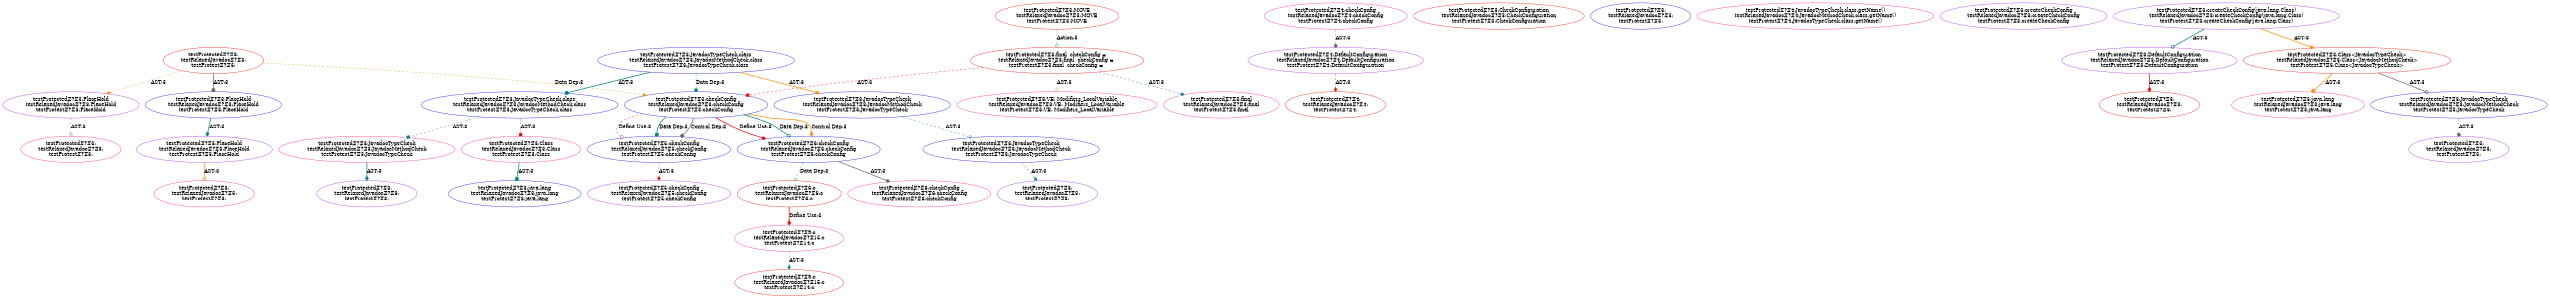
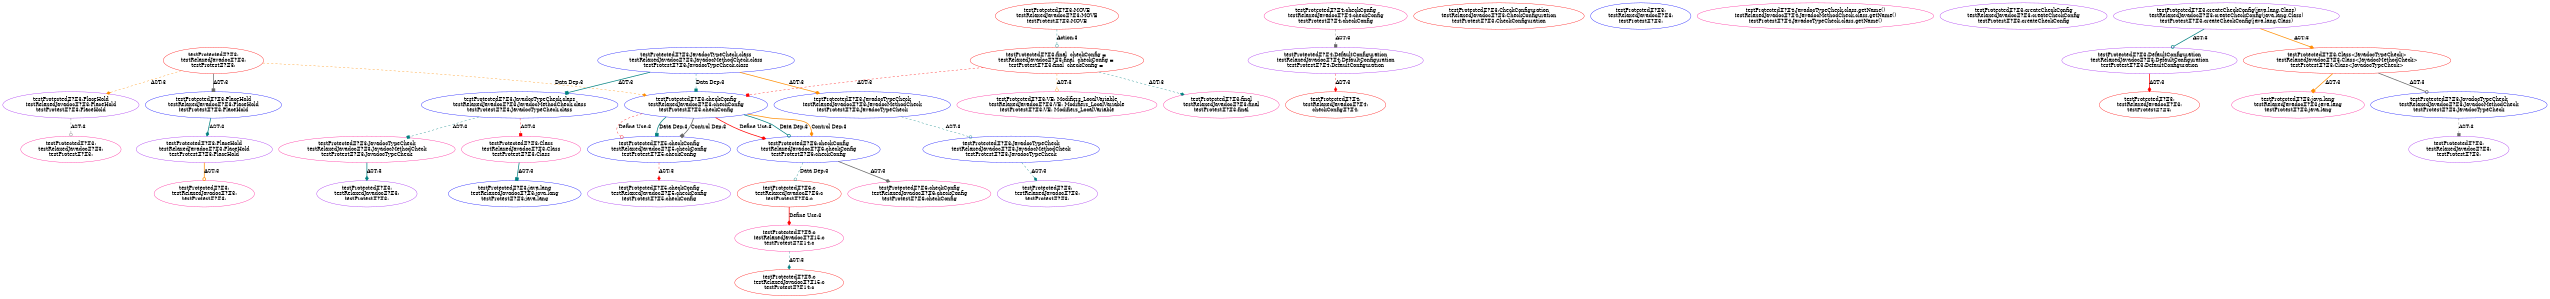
node "testProtected#?#4: testRelaxedJavadoc#?#4: testProtest#?#4:": label "testProtected#?#4: testRelaxedJavadoc#?#4: testProtest#?#4:" -> "testProtected#?#4: testRelaxedJavadoc#?#4: checkConfig#?#4:"
